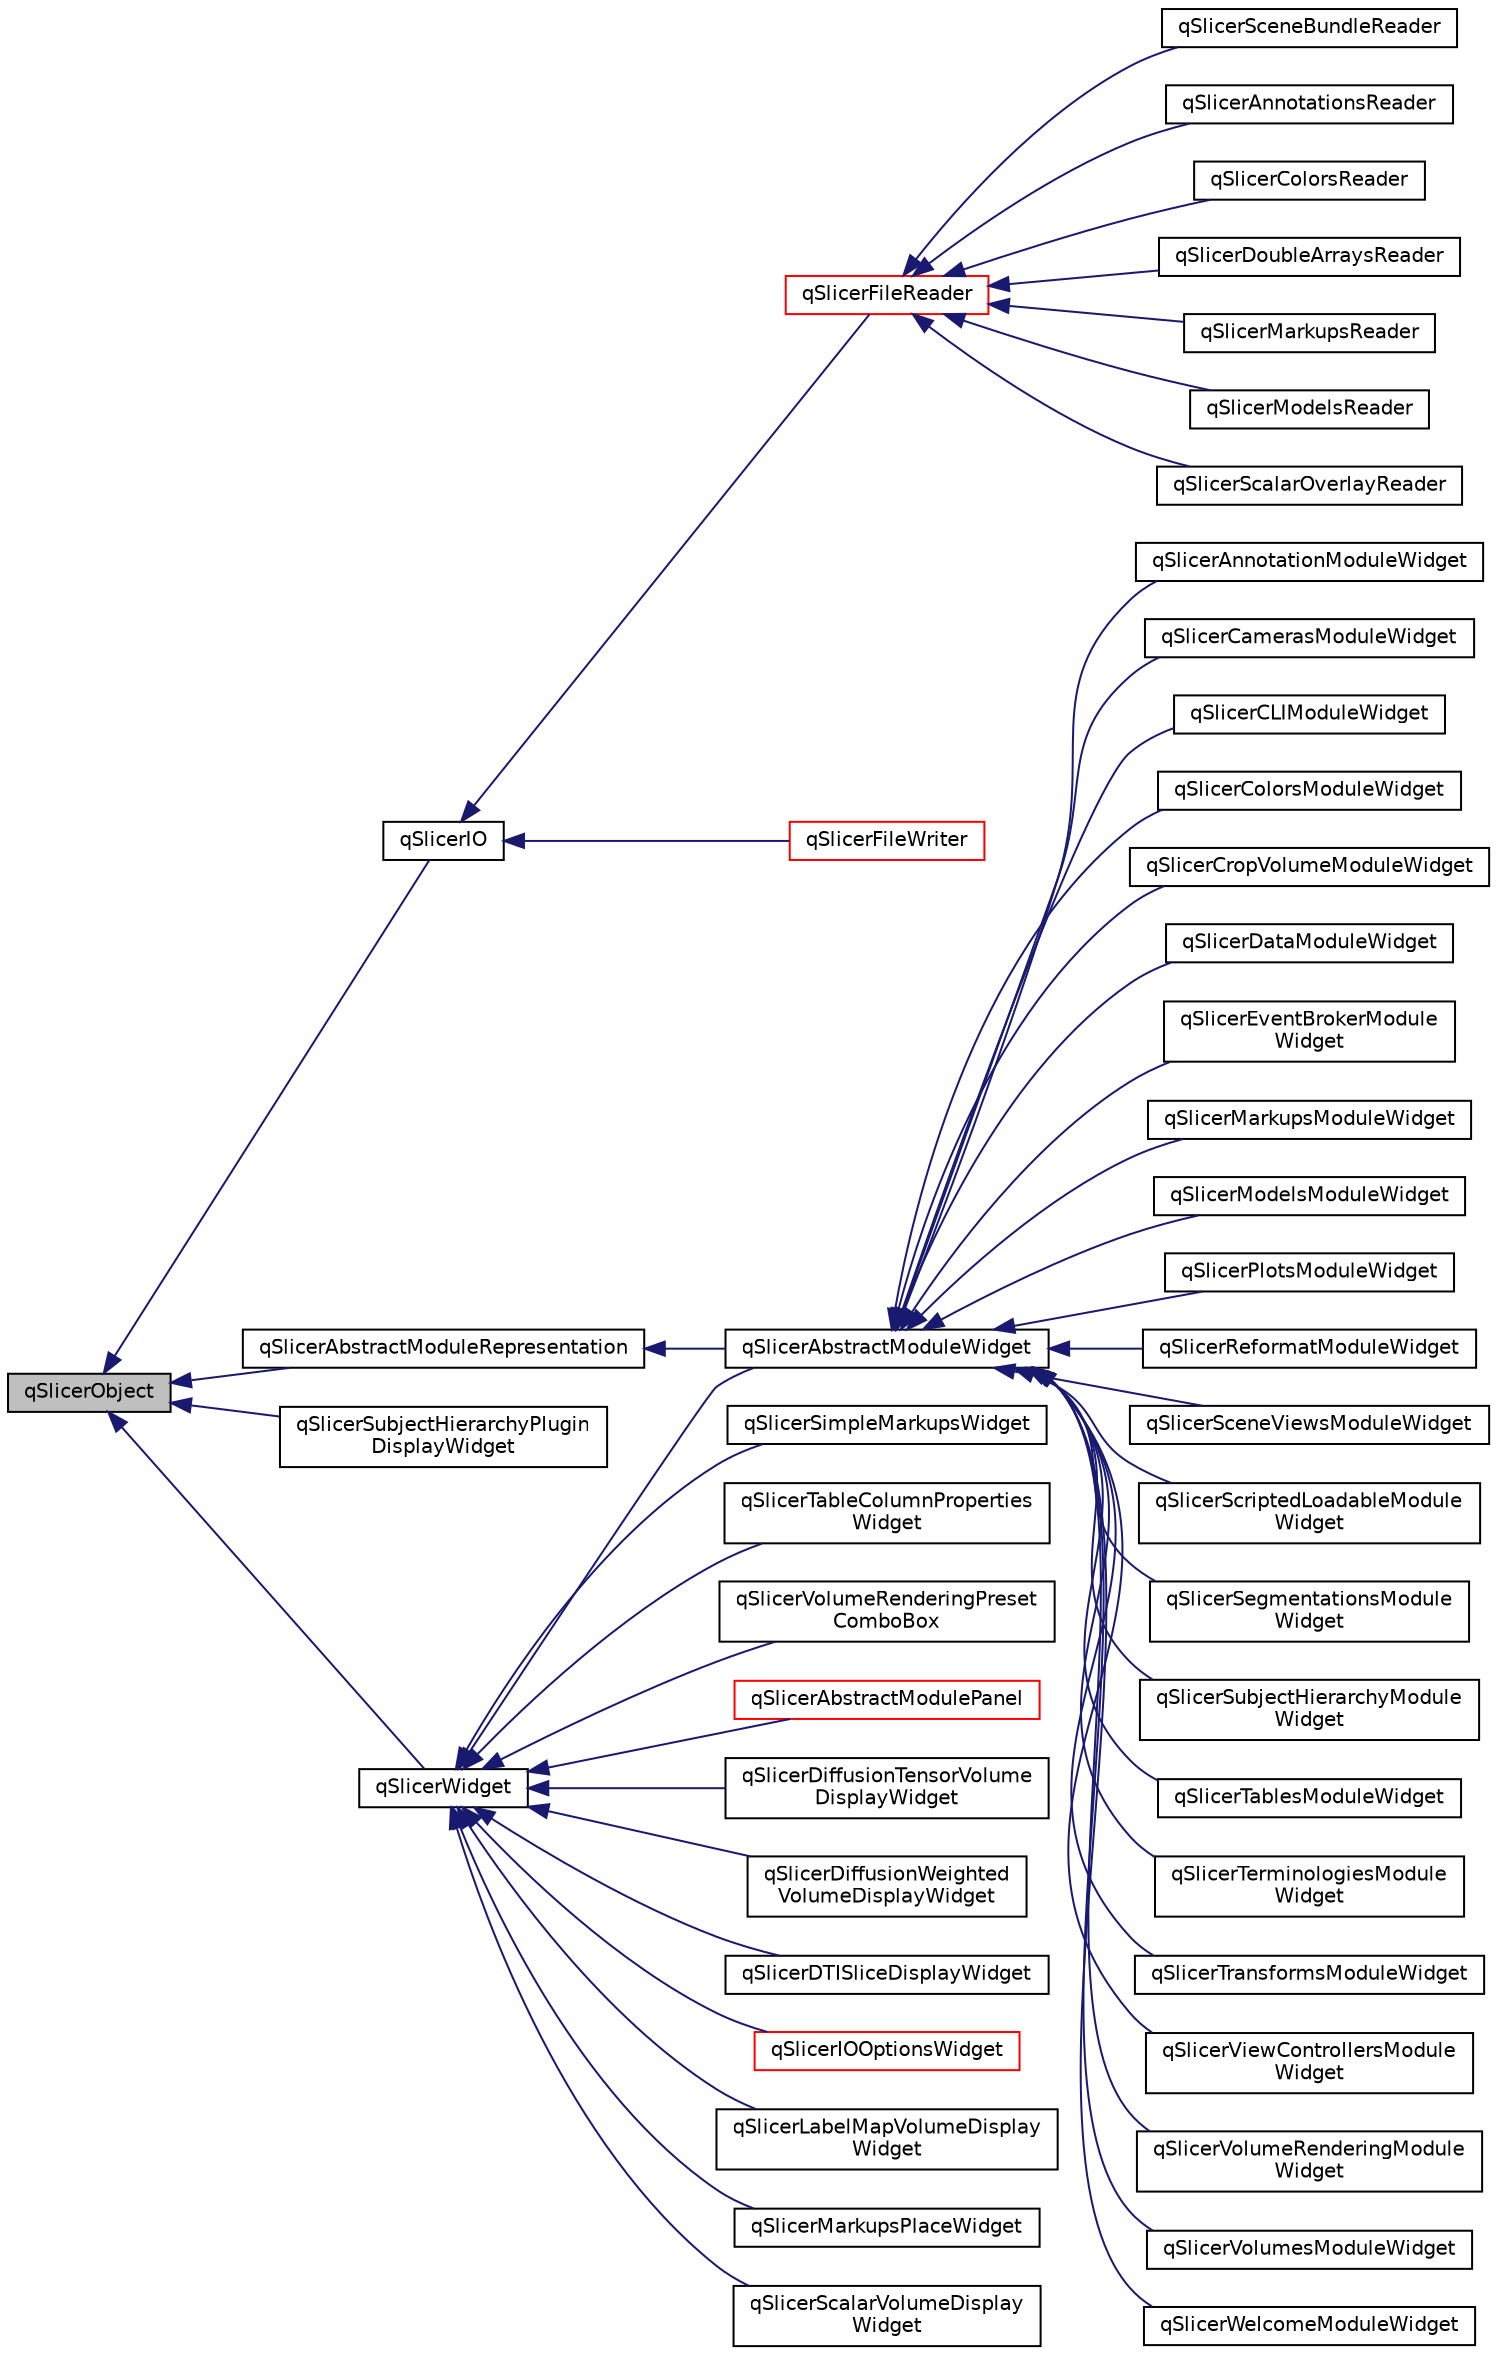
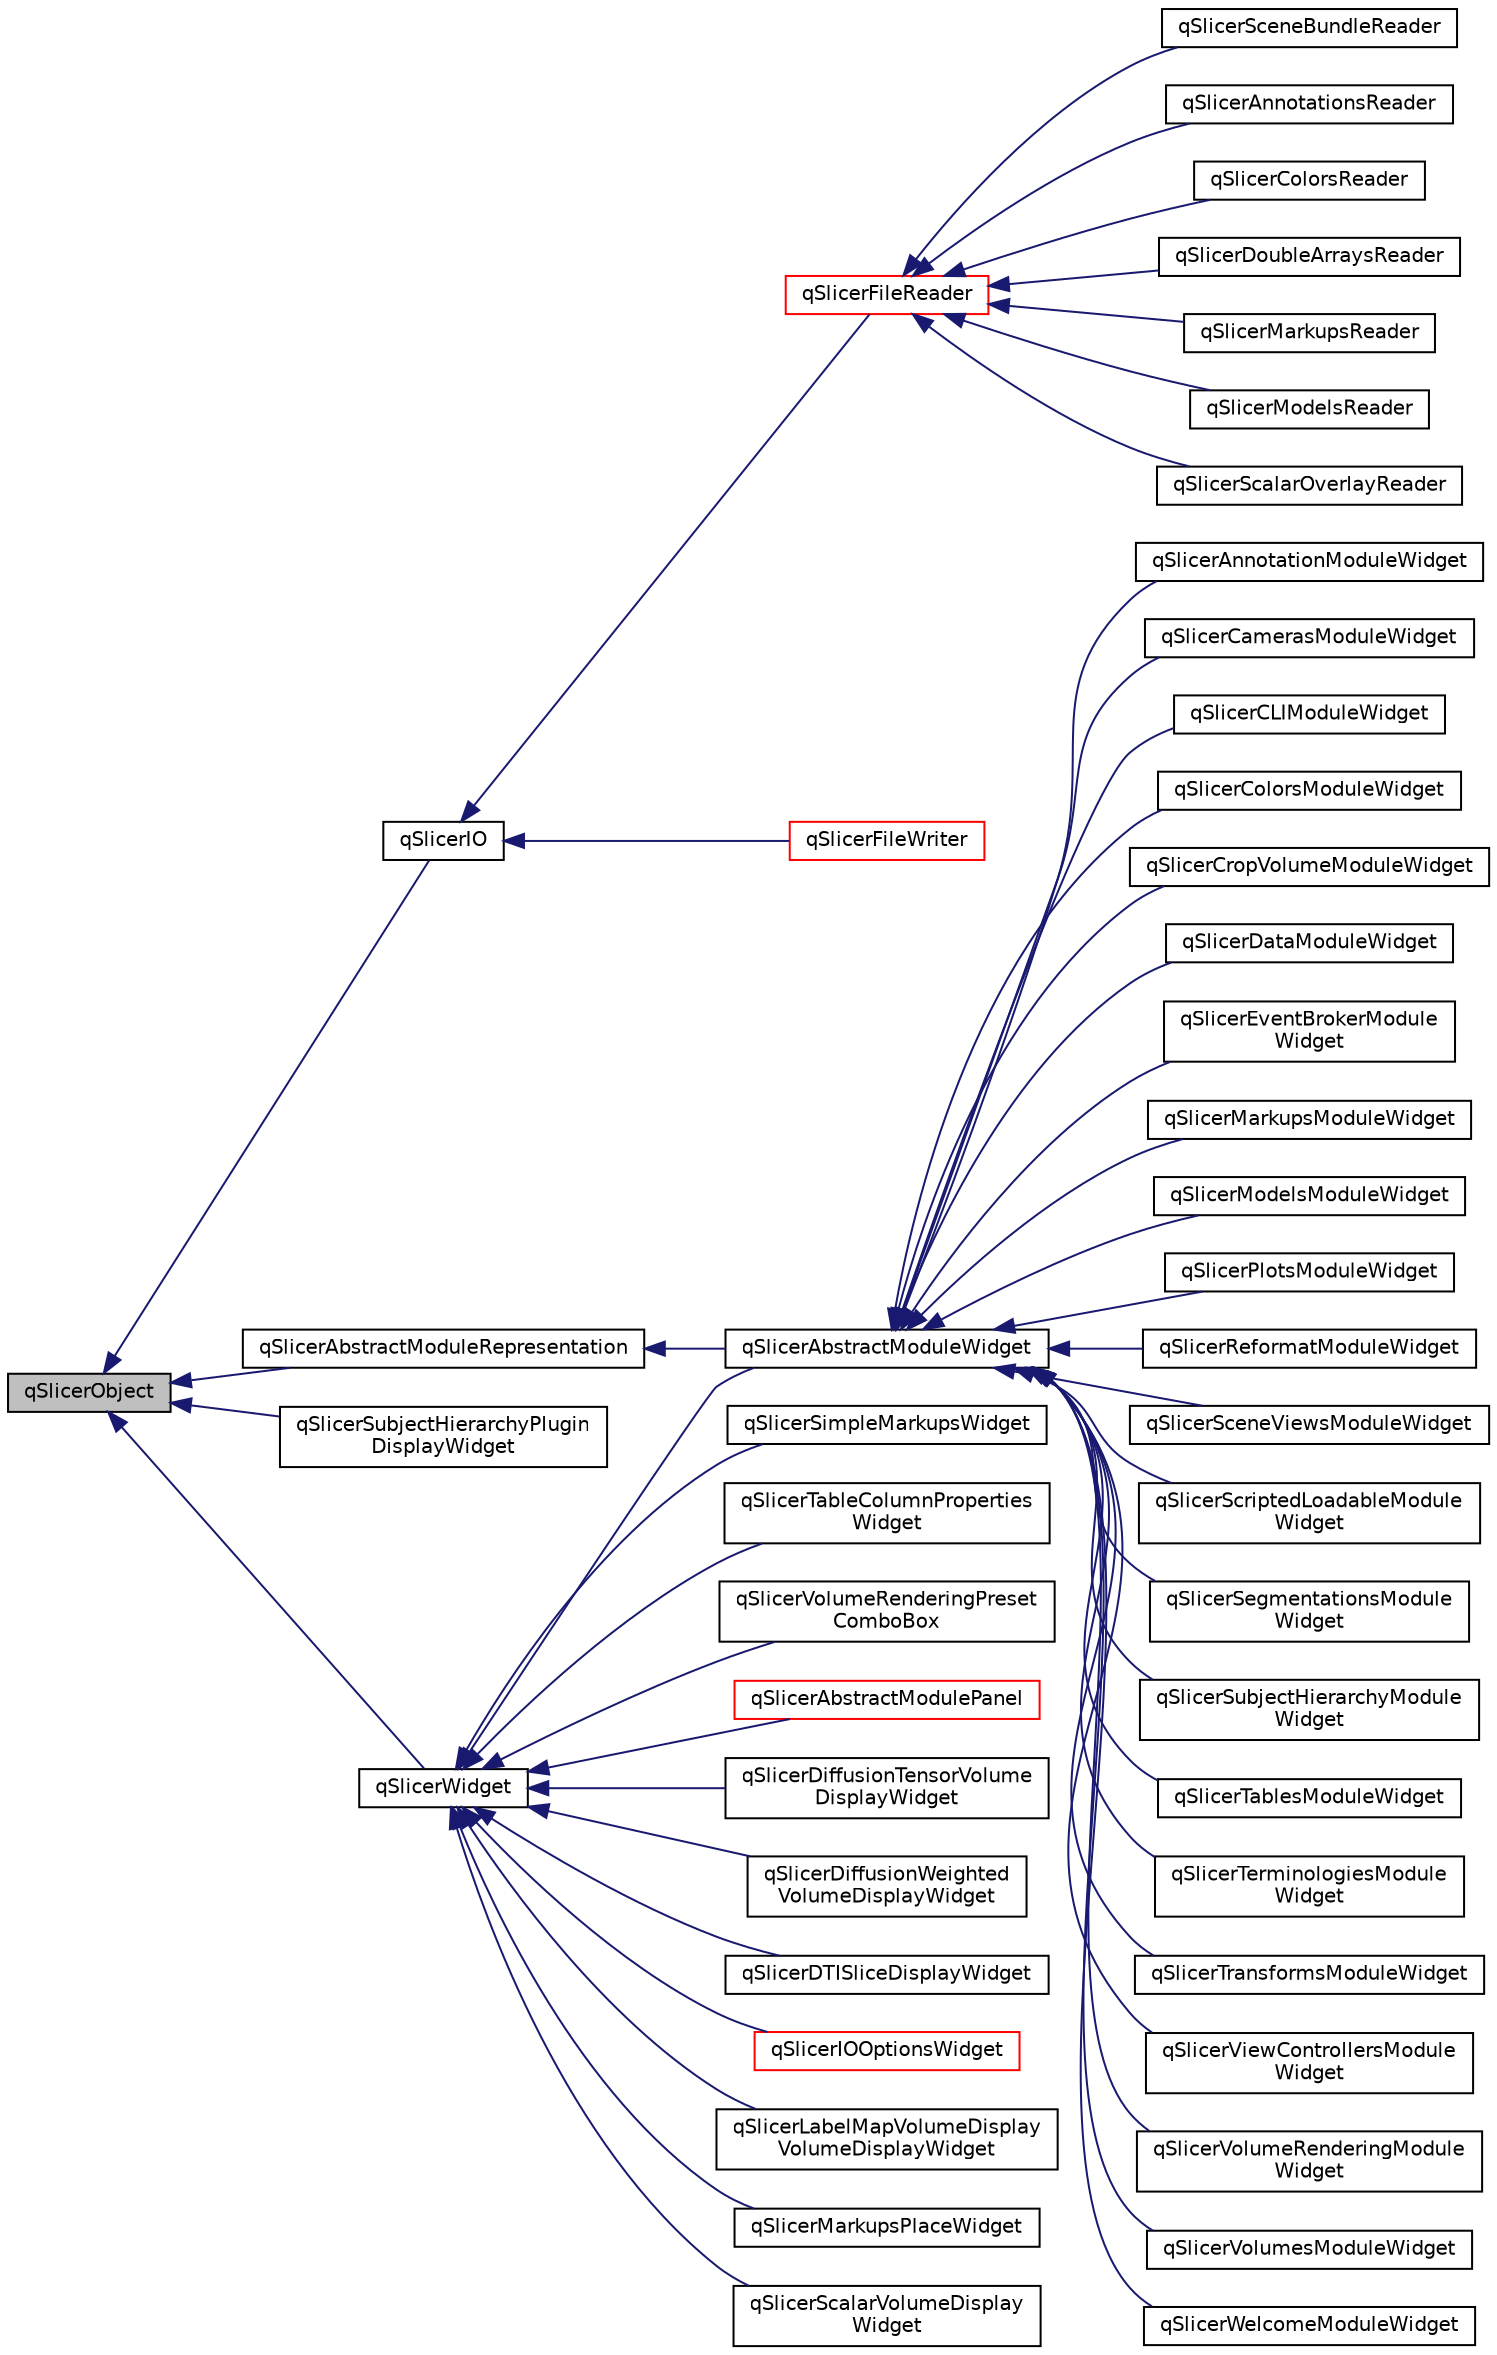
node "qSlicerLabelMapVolumeDisplay Widget": label "qSlicerLabelMapVolumeDisplay Widget" -> "qSlicerLabelMapVolumeDisplay VolumeDisplayWidget"
